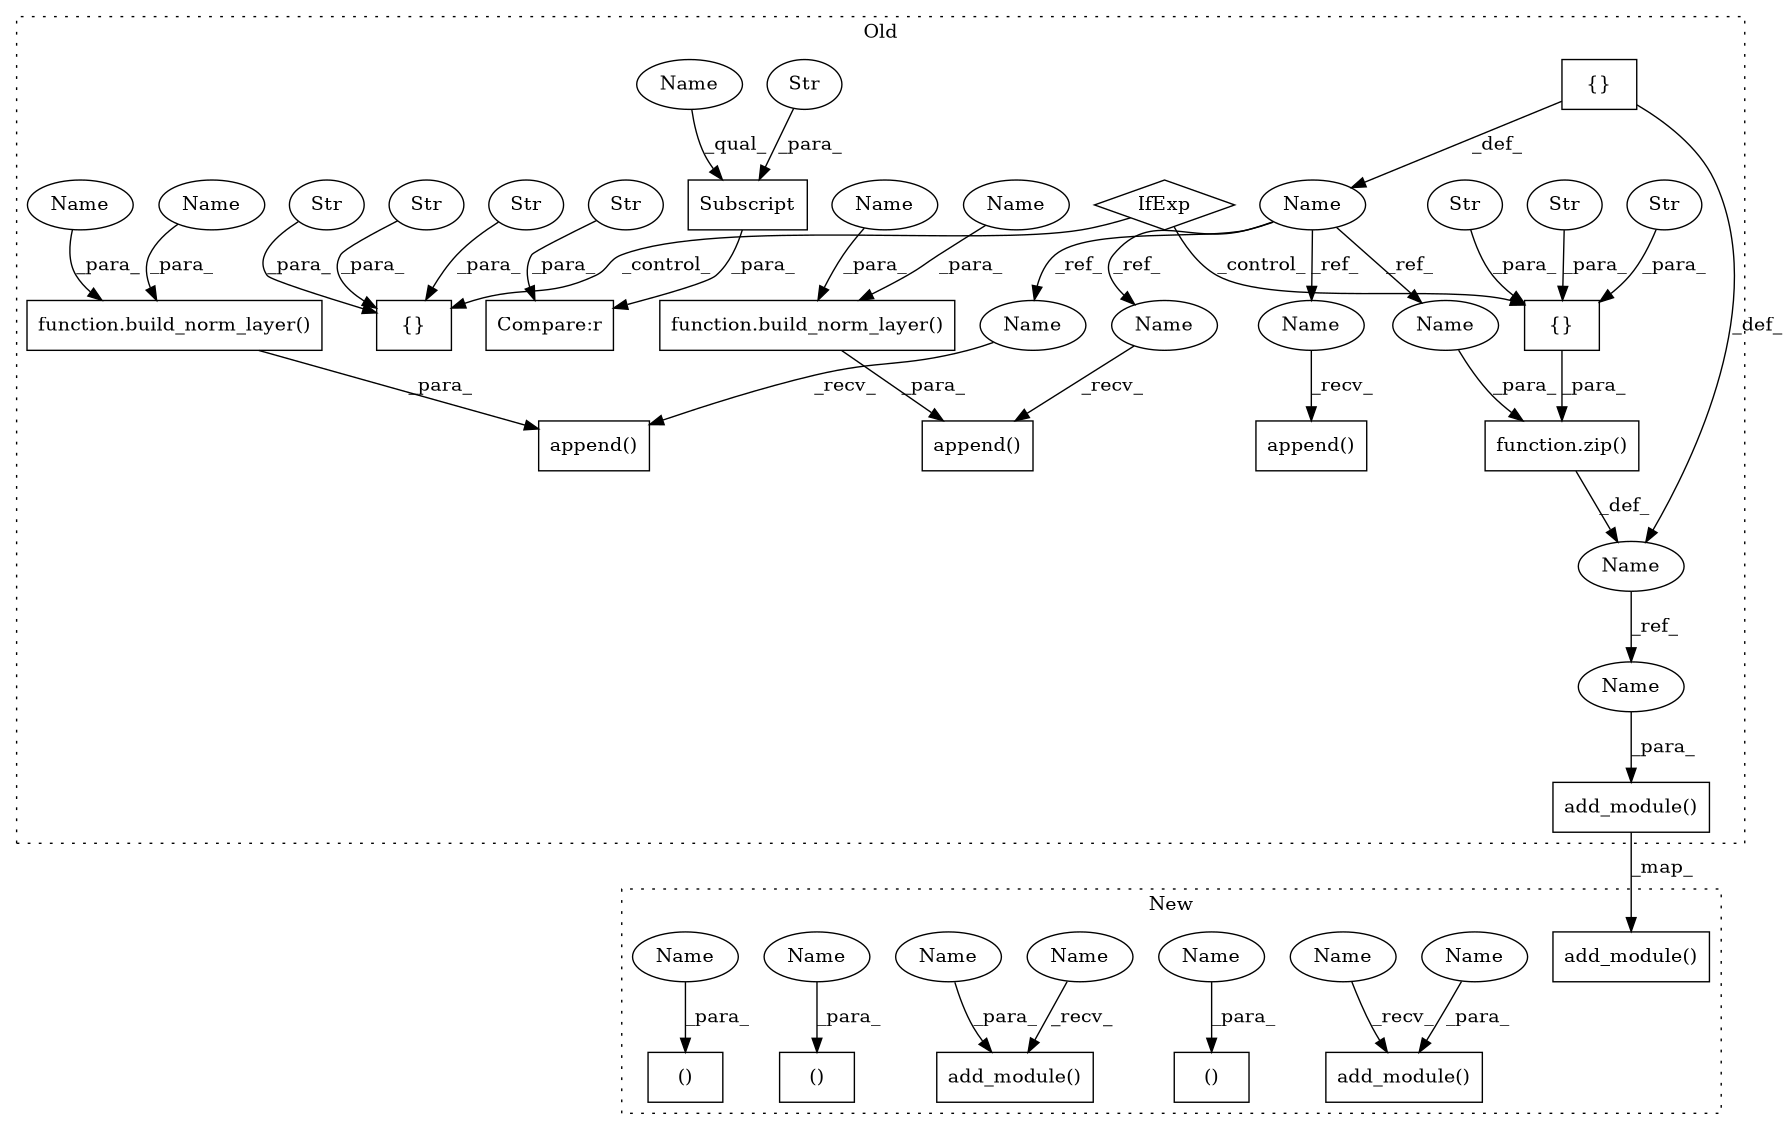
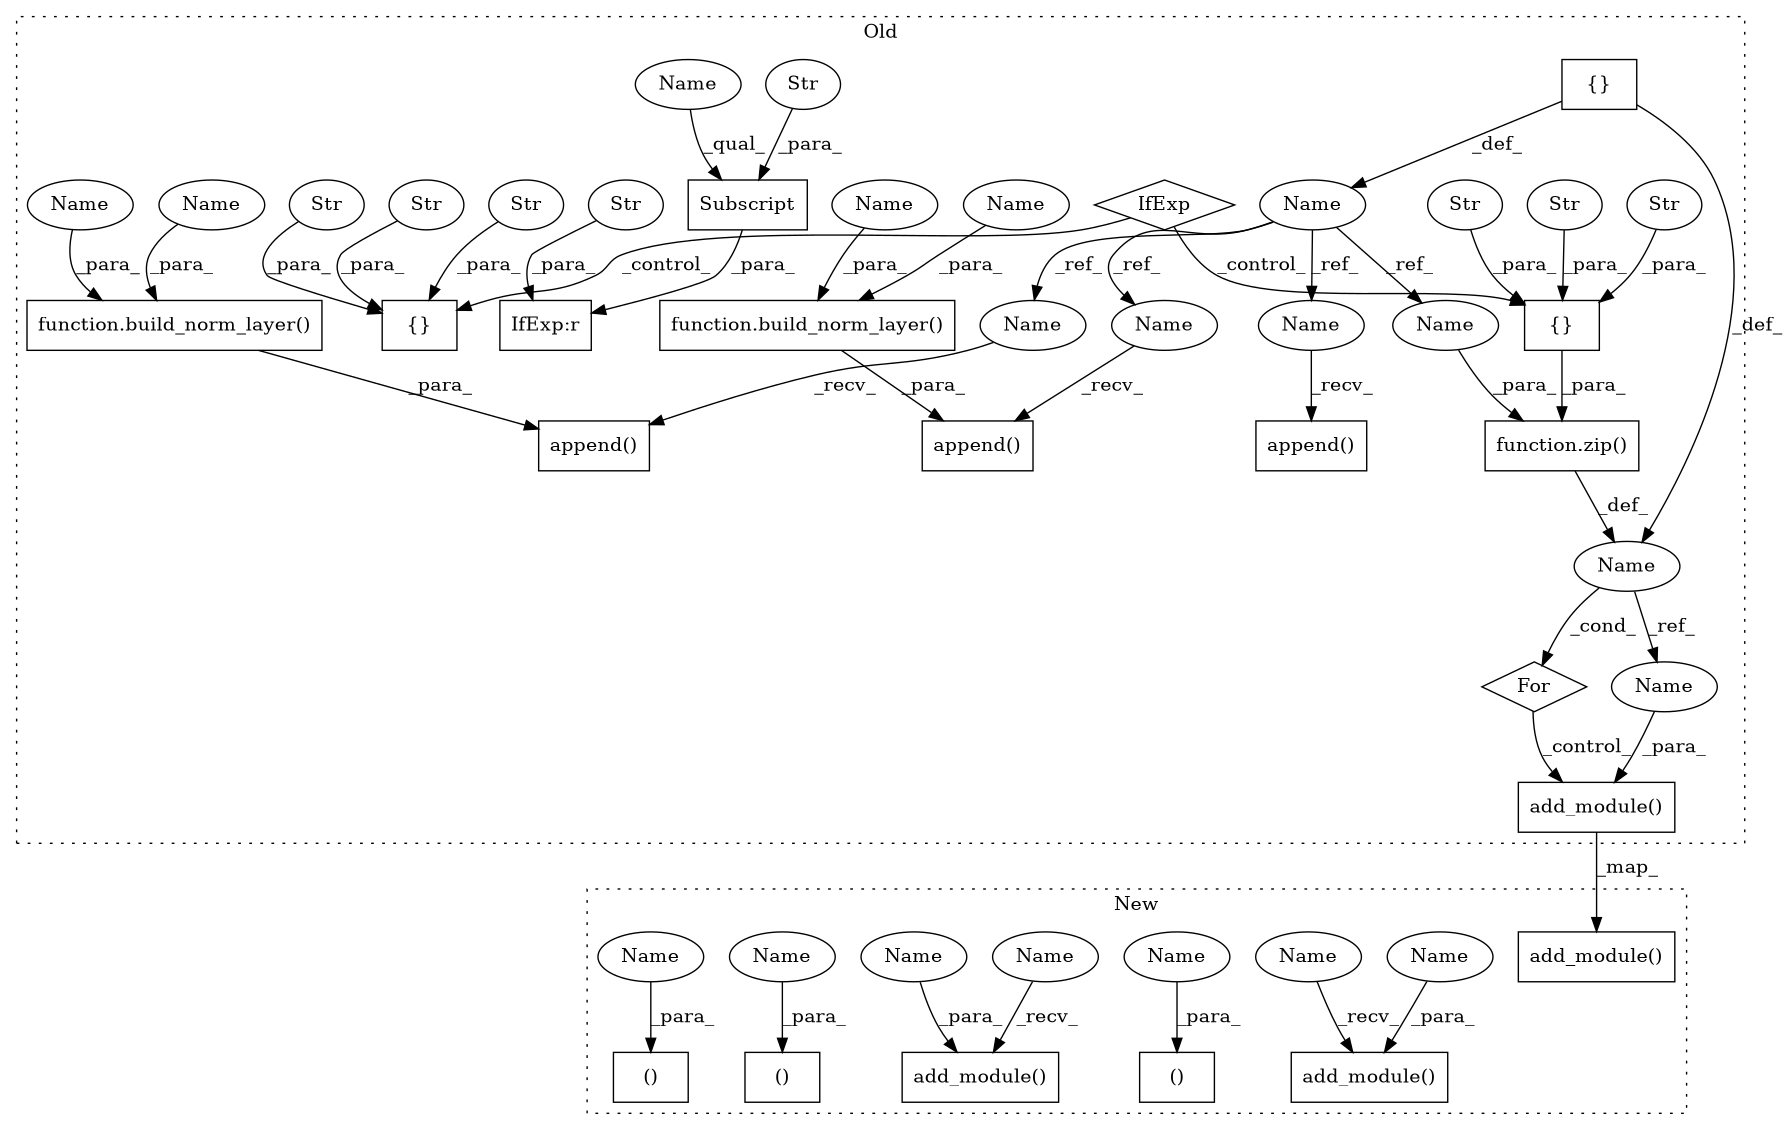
node "Compare:r": label "Compare:r" -> "IfExp:r"
node "For": added
